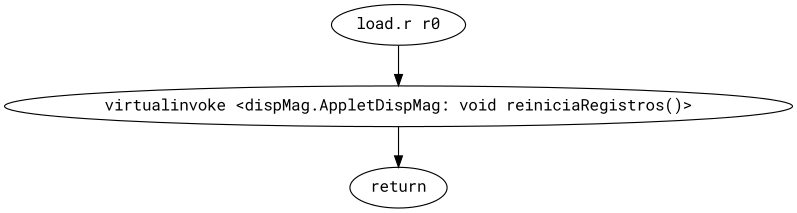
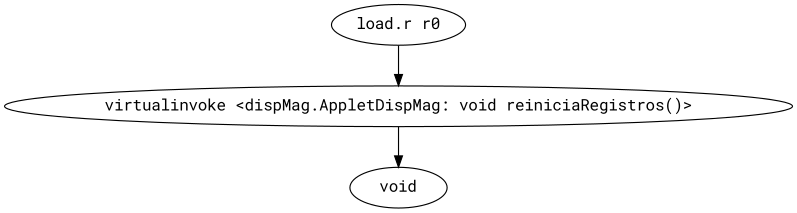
node "return": label "return" -> "void"
